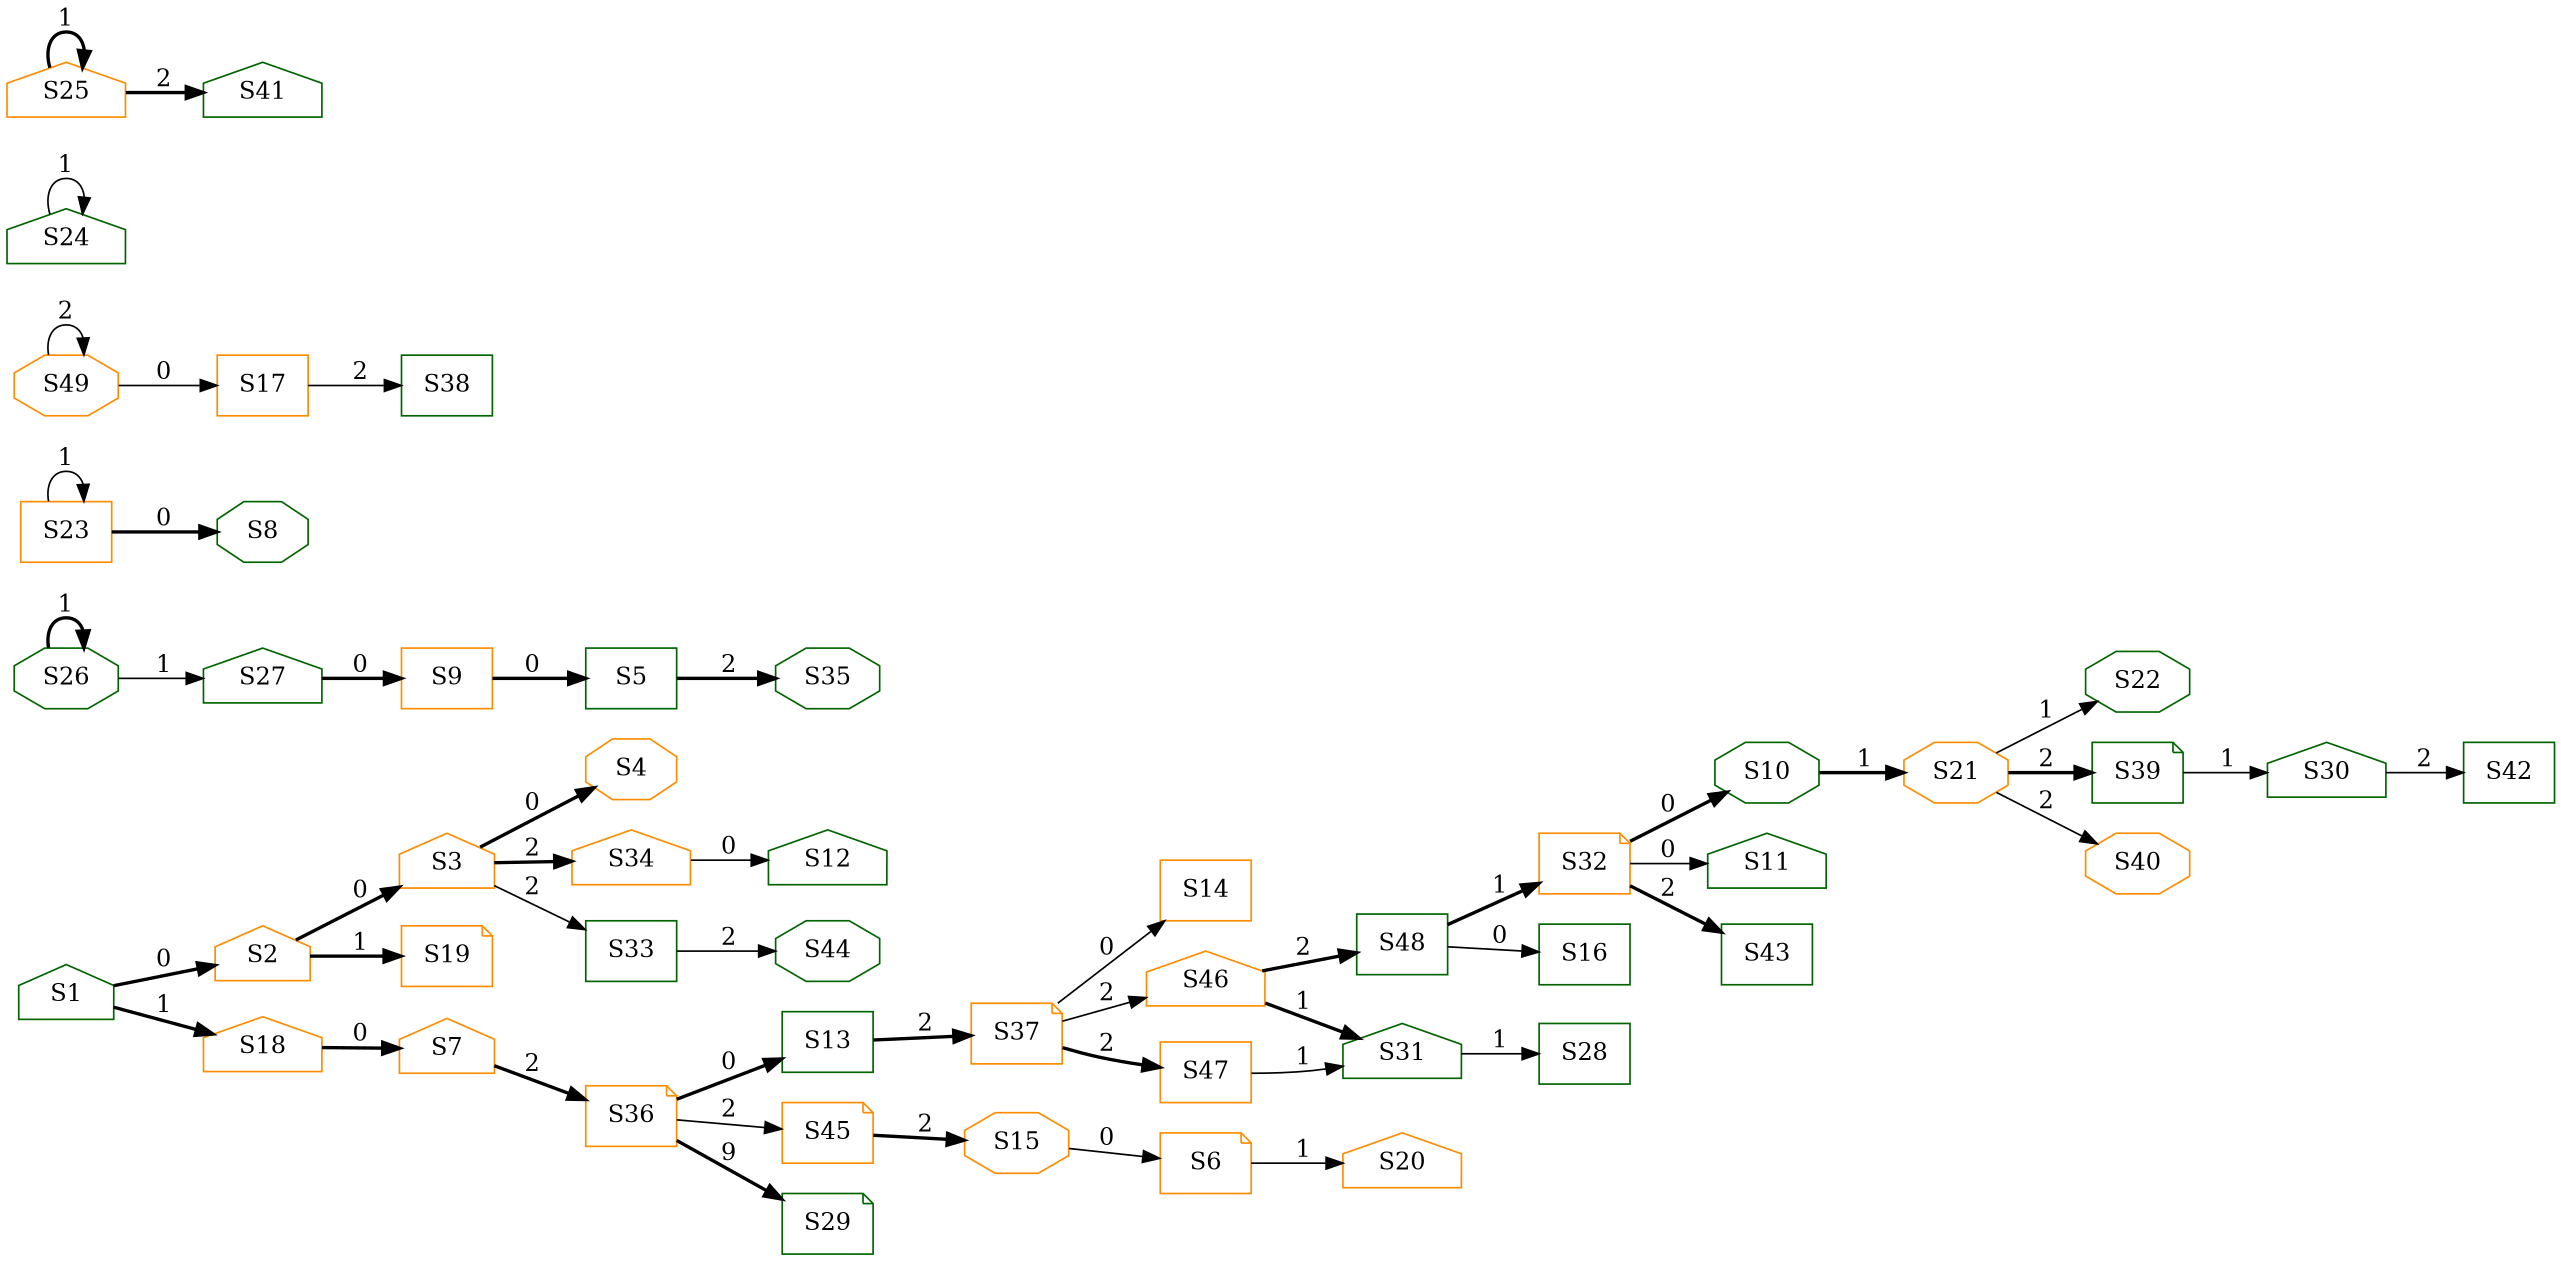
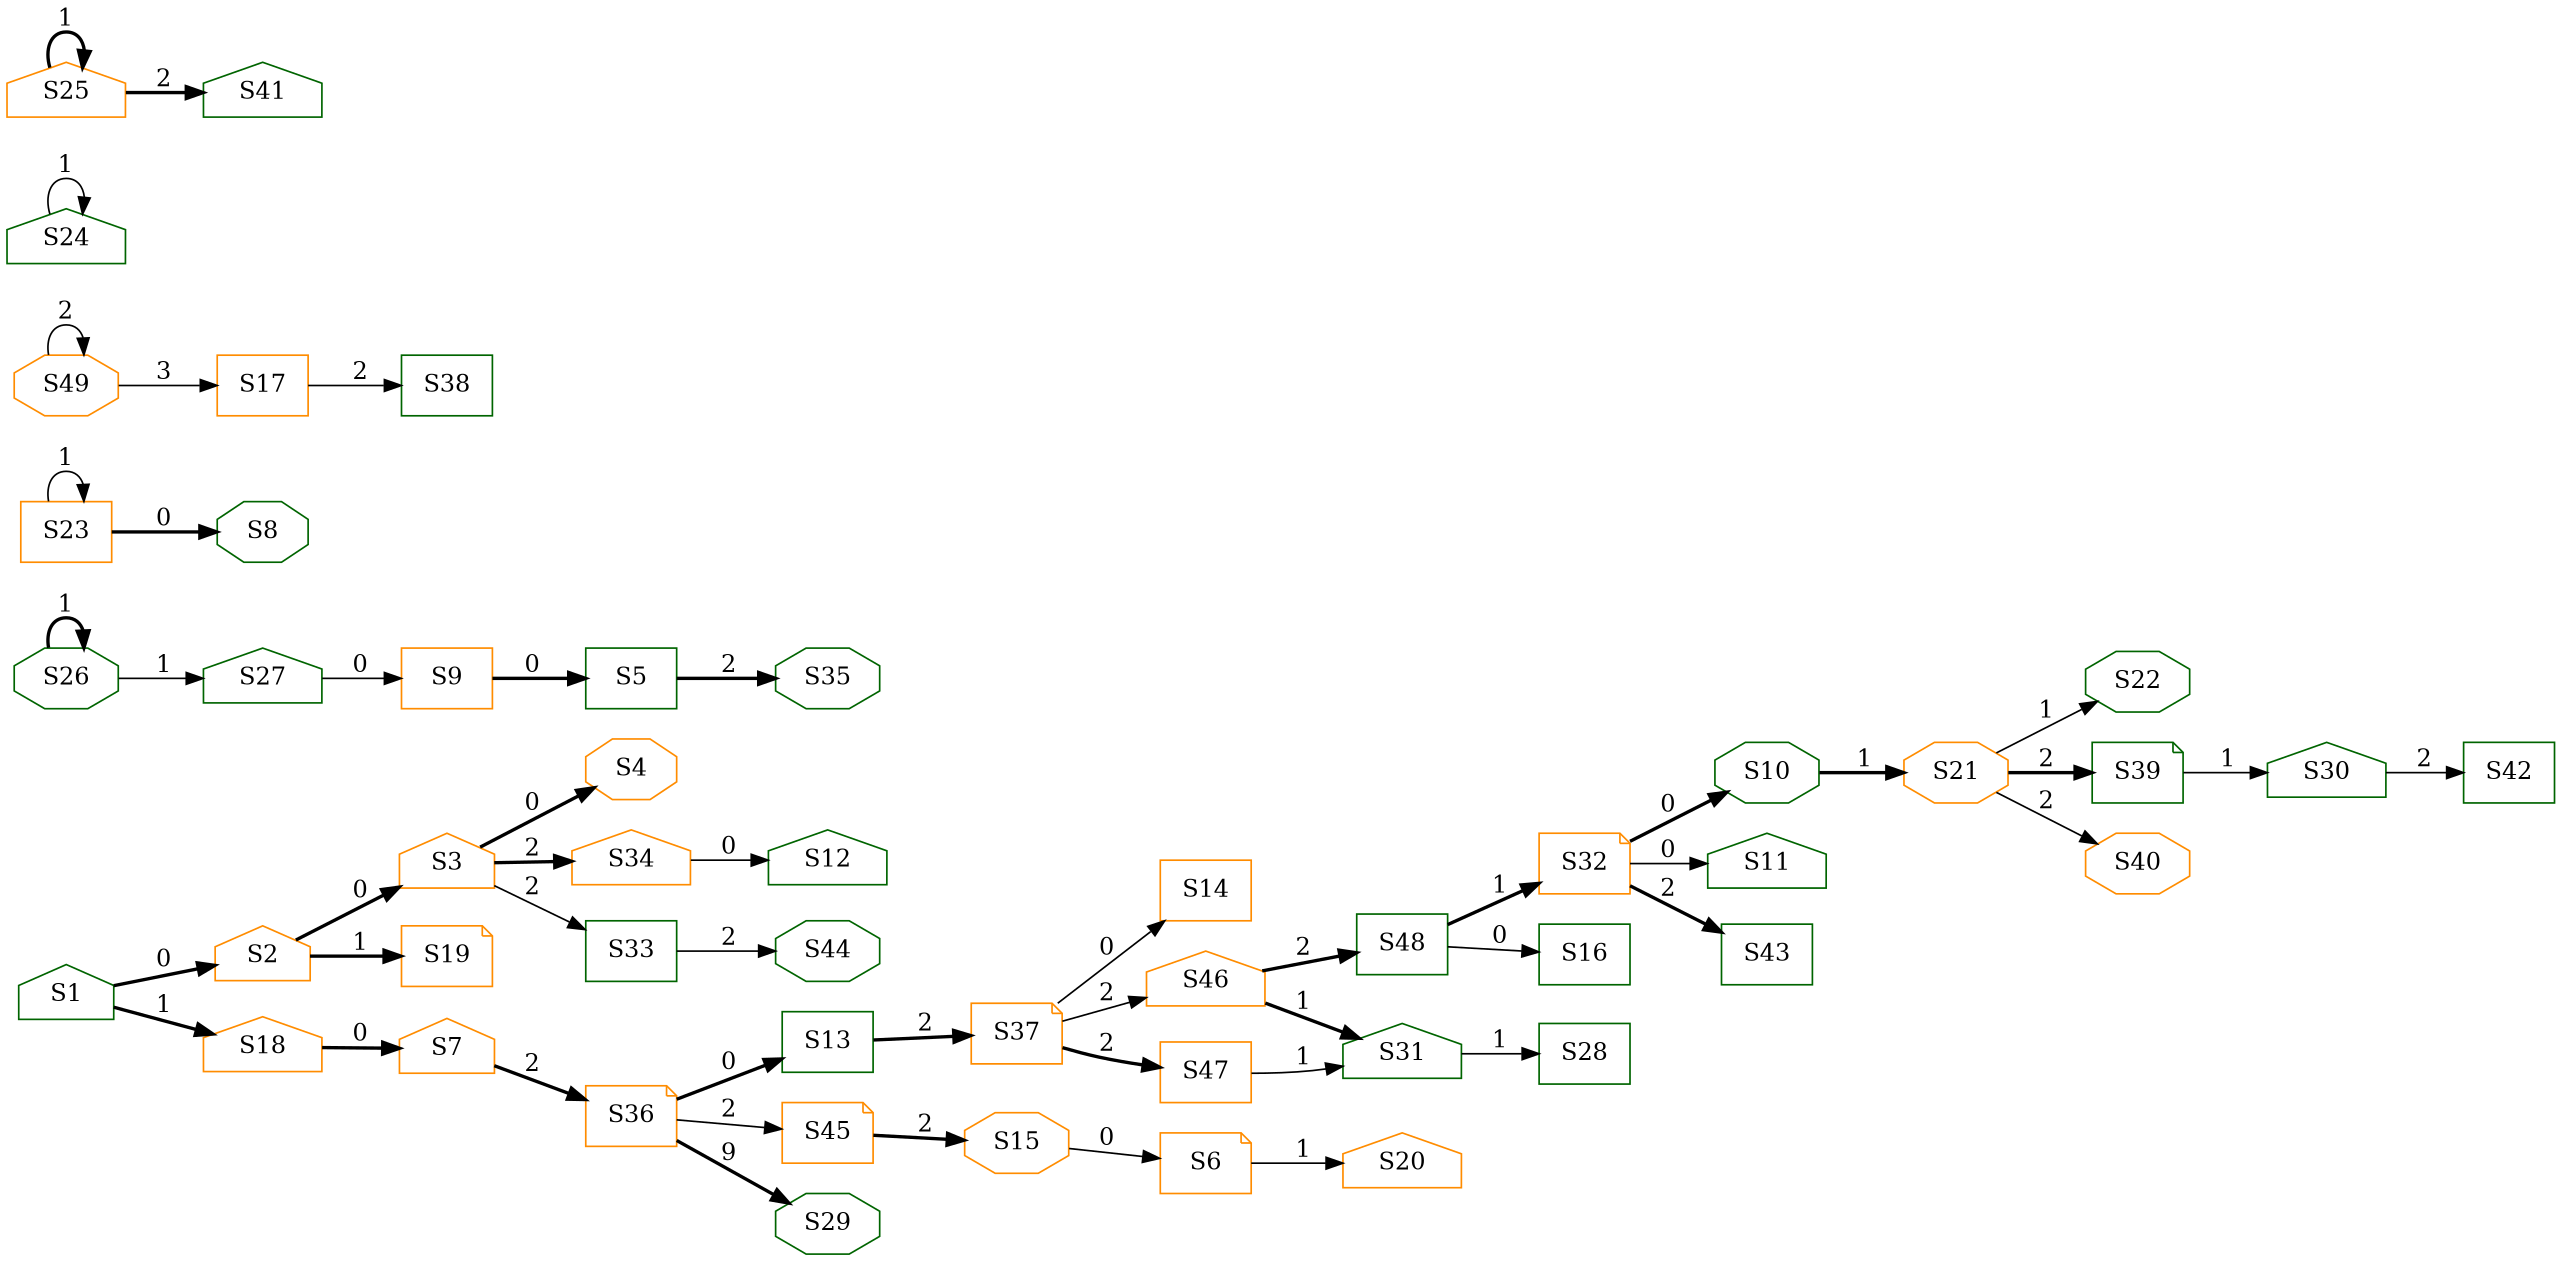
edge "S49" -> "S17": label "0" -> "3"
edge "S27" -> "S9": style bold -> solid
node "S29": shape note -> octagon
